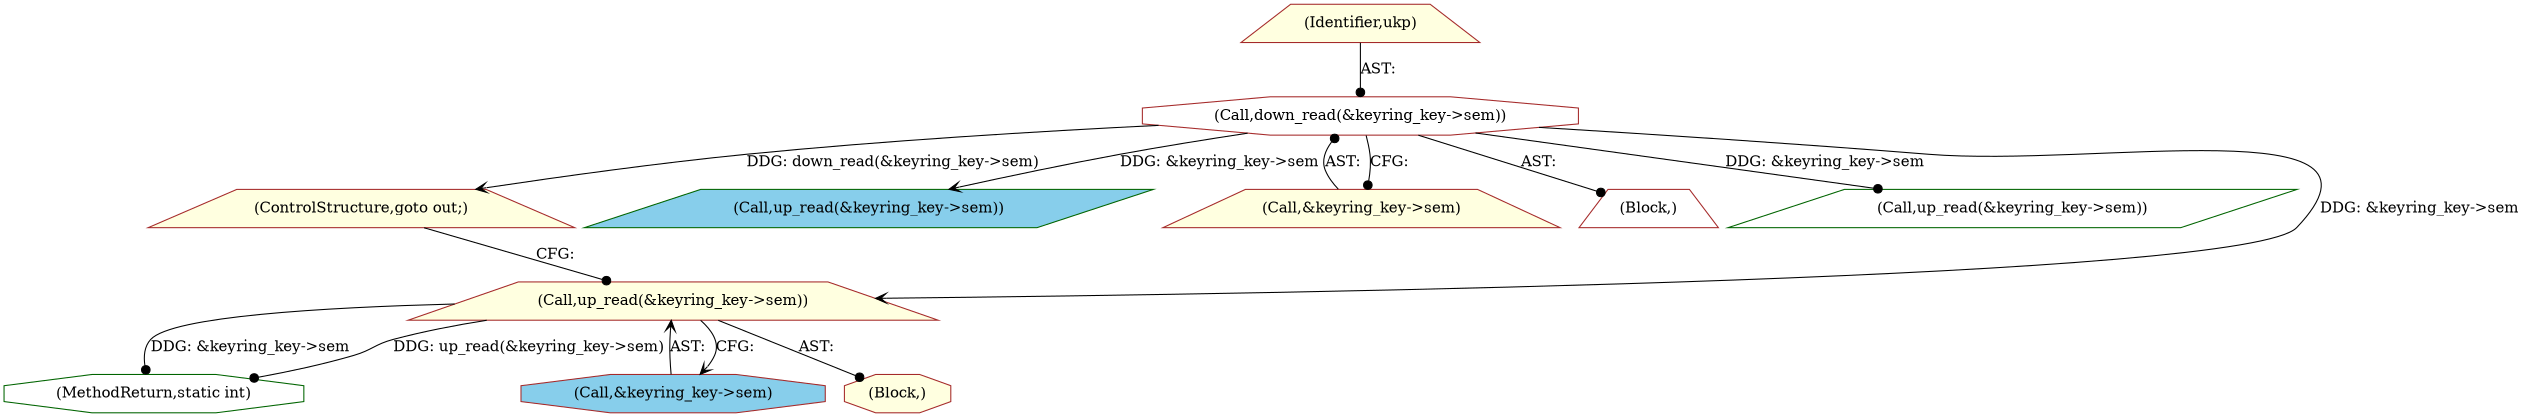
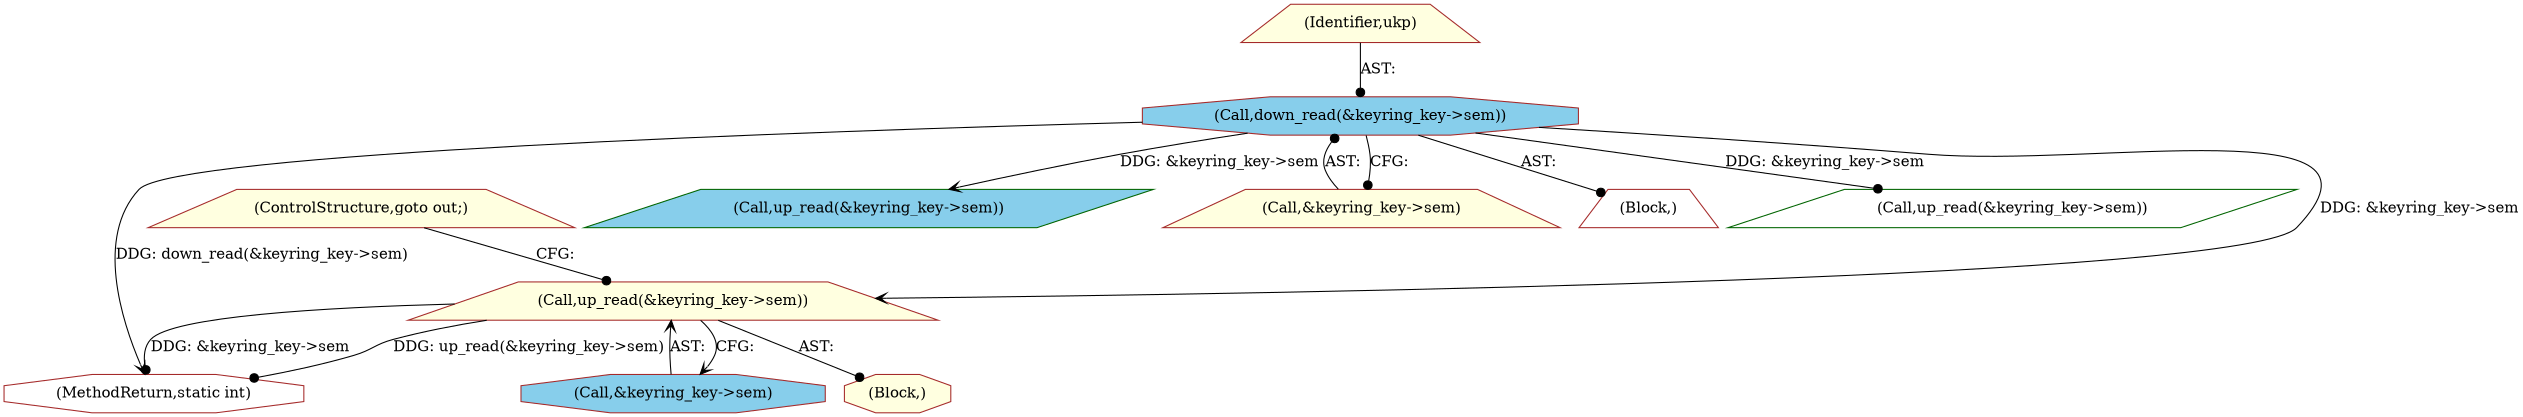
node "(Call,down_read(&keyring_key->sem))": fillcolor white -> skyblue
edge "(Call,down_read(&keyring_key->sem))" -> "(ControlStructure,goto out;)": now "(Call,down_read(&keyring_key->sem))" -> "(MethodReturn,static int)"
node "(MethodReturn,static int)": color darkgreen -> brown
